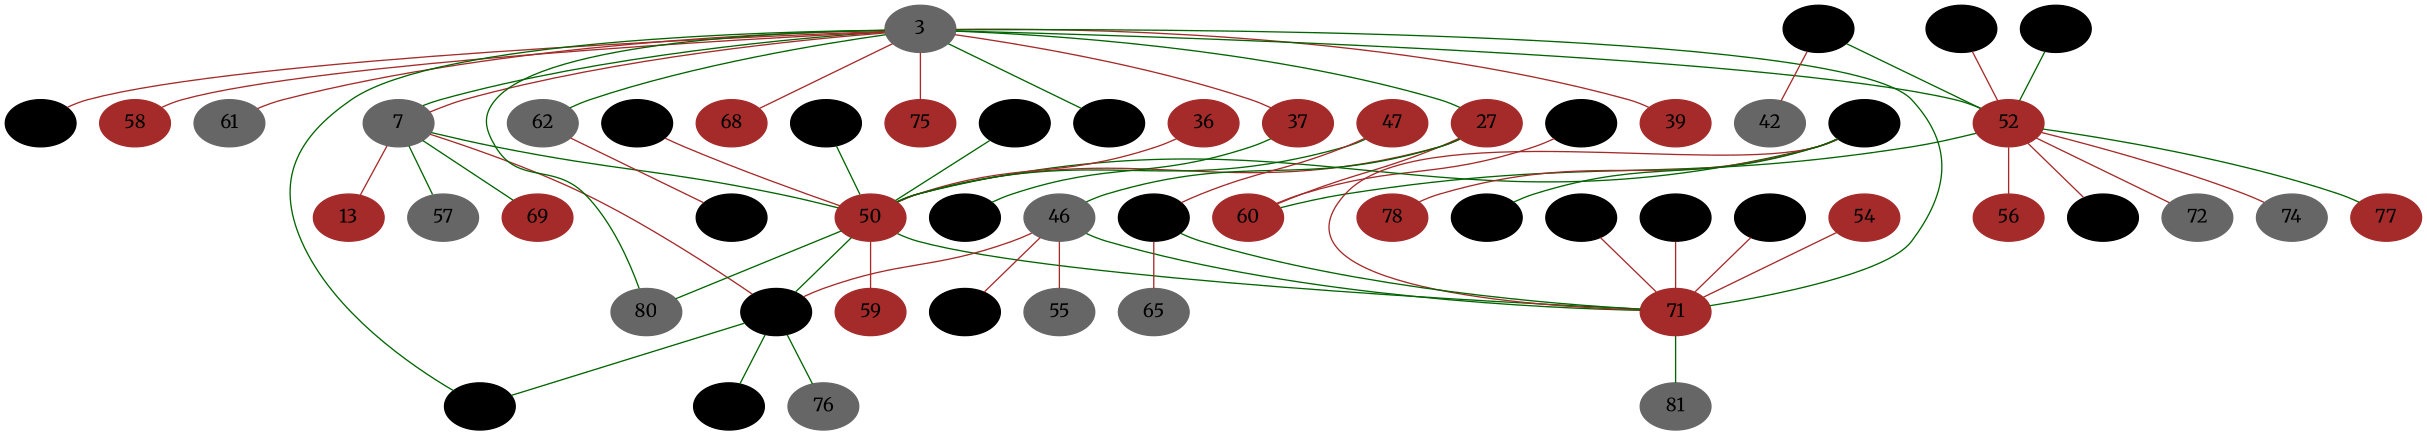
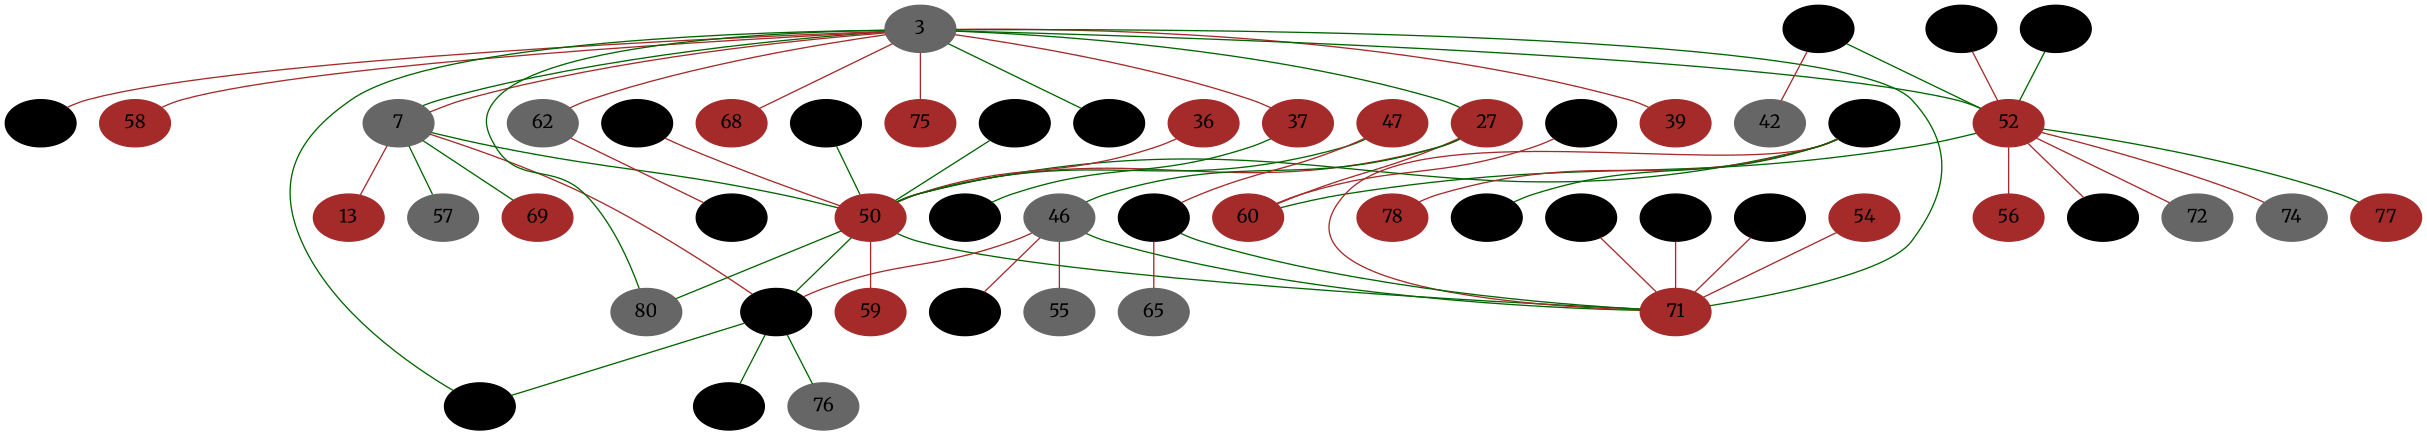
edge "3" -- "62": color darkgreen -> brown
node "61": removed
node "81": removed
